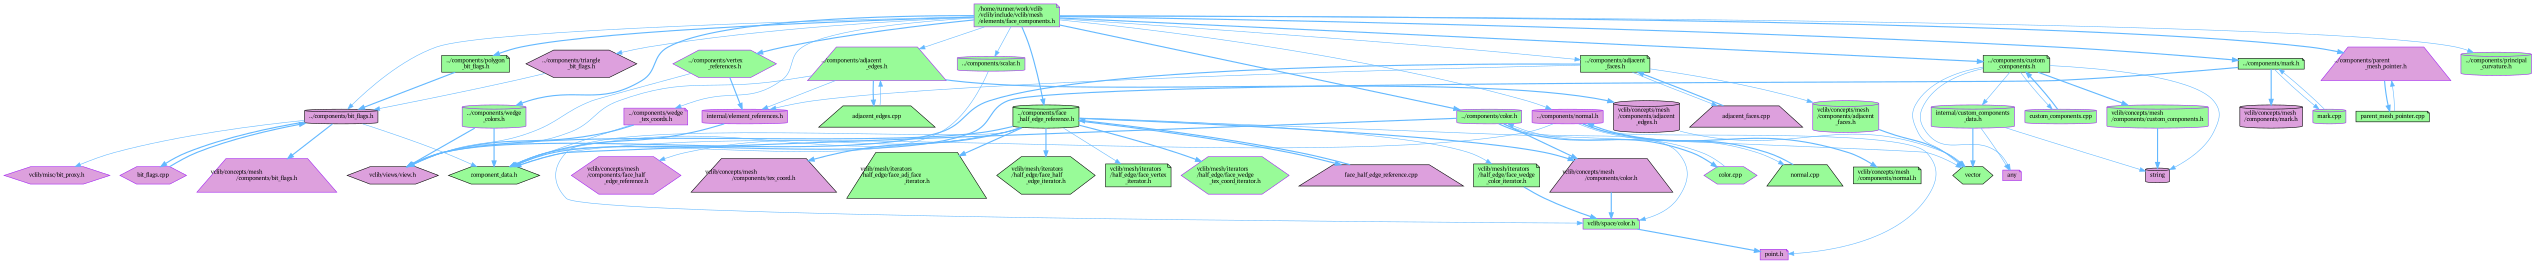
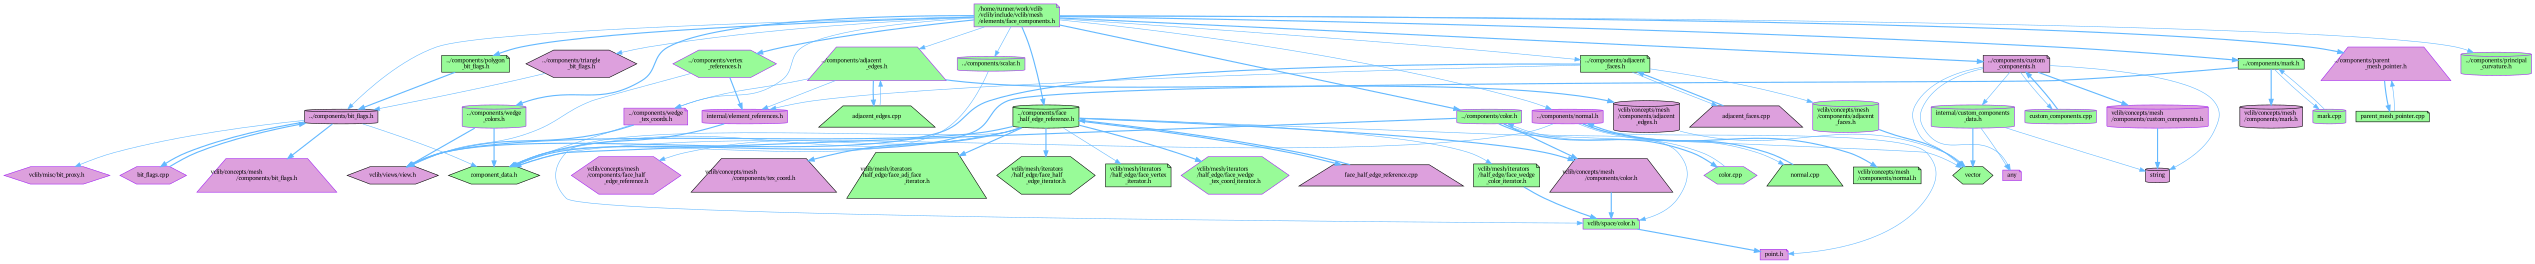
node "../components/custom _components.h": fillcolor palegreen -> plum
edge "../components/adjacent _edges.h" -> "vclib/views/view.h": now "../components/adjacent _edges.h" -> "../components/wedge _tex_coords.h"
node "vclib/concepts/mesh /components/custom_components.h": fillcolor palegreen -> plum
